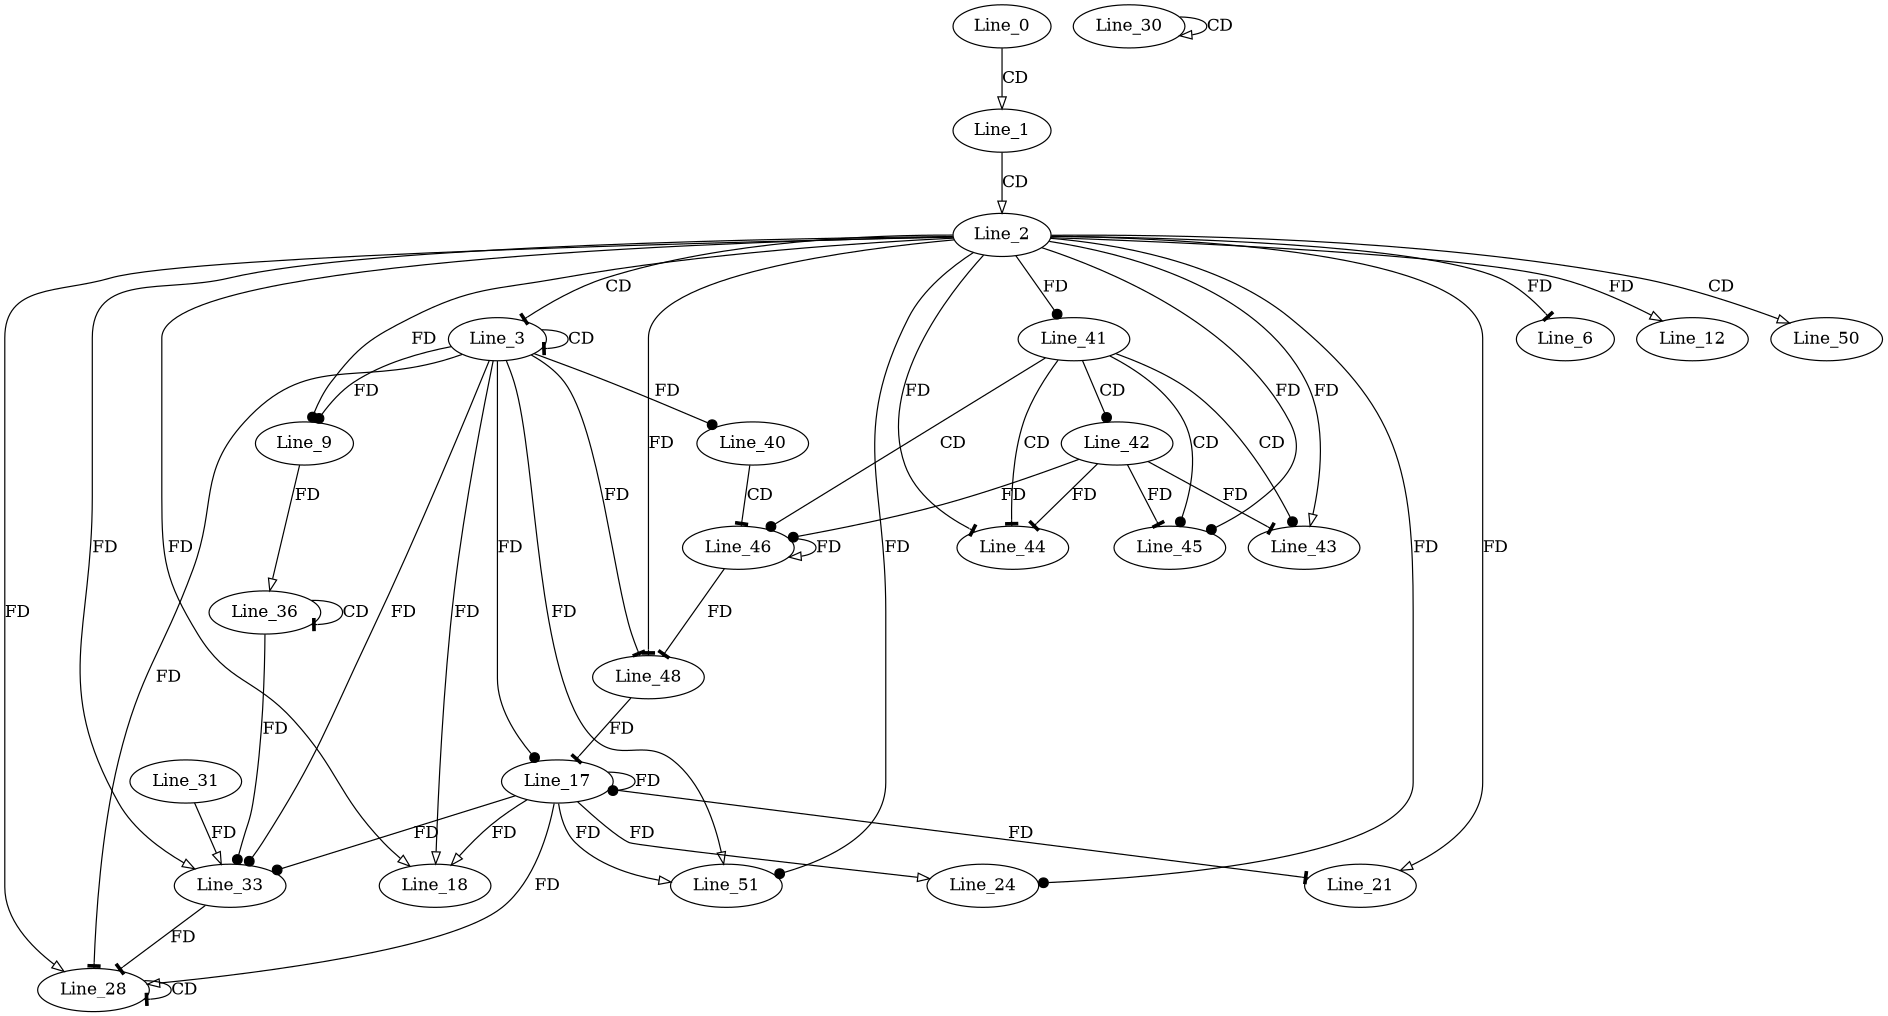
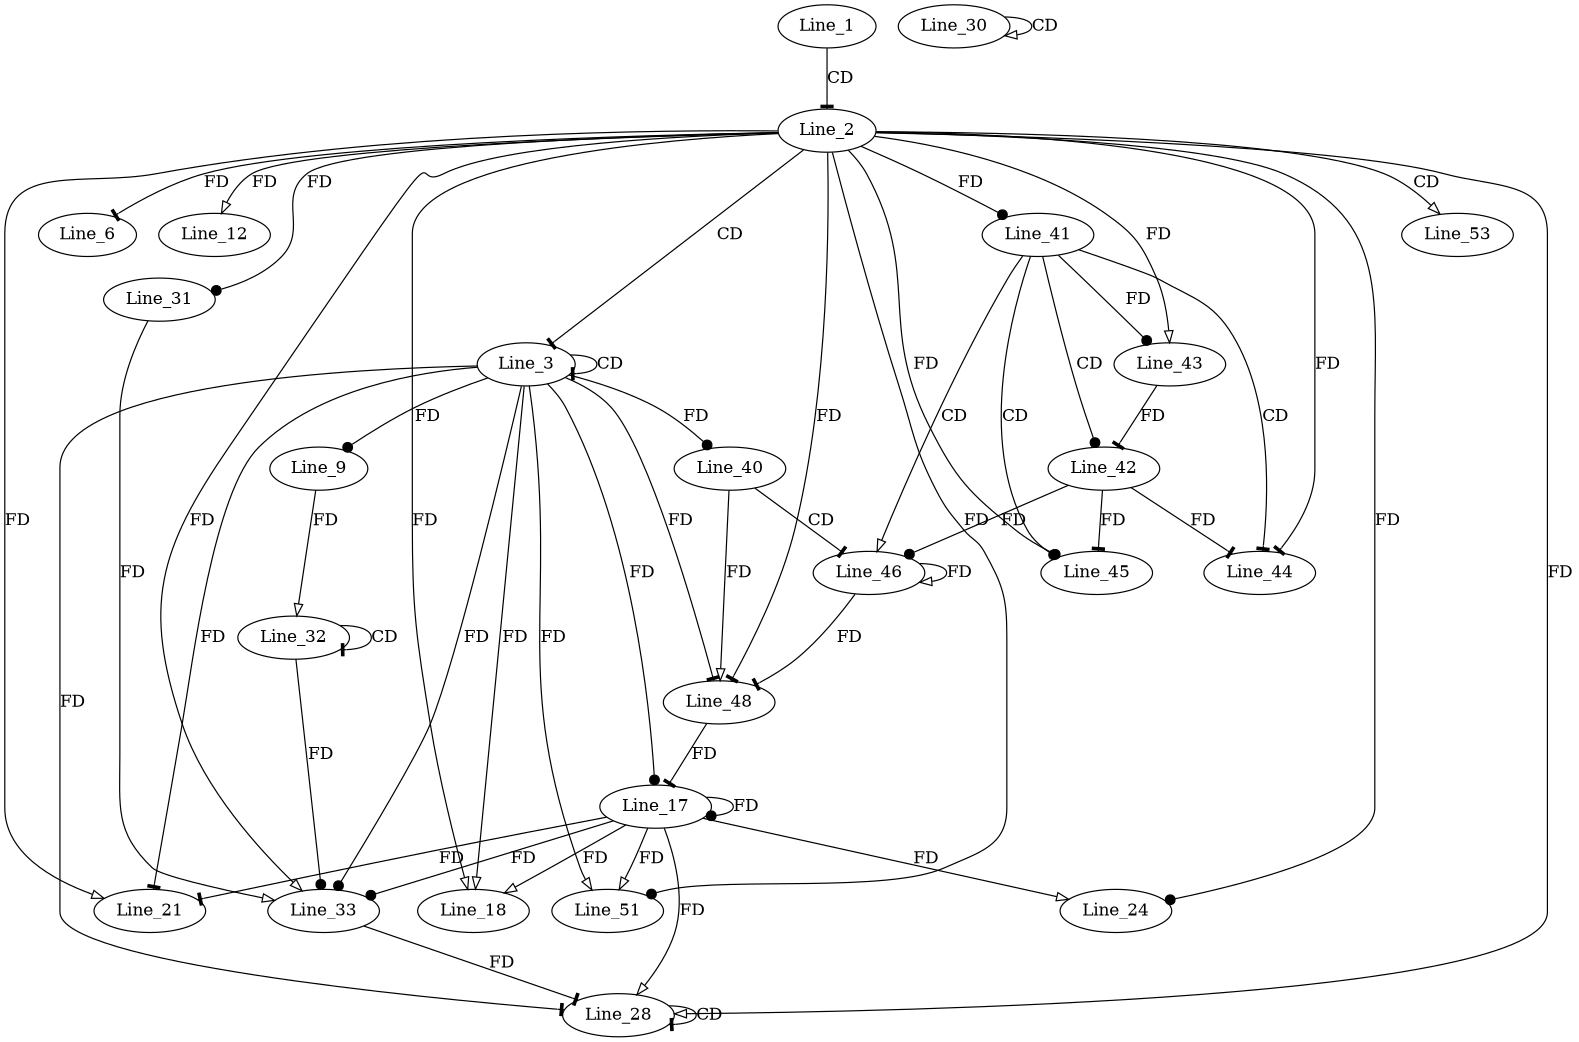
node "Line_0": removed
edge "Line_1" -> "Line_2": arrowhead onormal -> tee
edge "Line_2" -> "Line_9": now "Line_2" -> "Line_31"
node "Line_50": label "Line_50" -> "Line_53"
edge "Line_41" -> "Line_46": arrowhead dot -> onormal
edge "Line_41" -> "Line_43": label "CD" -> "FD"
edge "Line_42" -> "Line_43": reversed
edge "Line_3" -> "Line_21": added, label "FD"
edge "Line_40" -> "Line_48": added, label "FD"
node "Line_36": label "Line_36" -> "Line_32"
